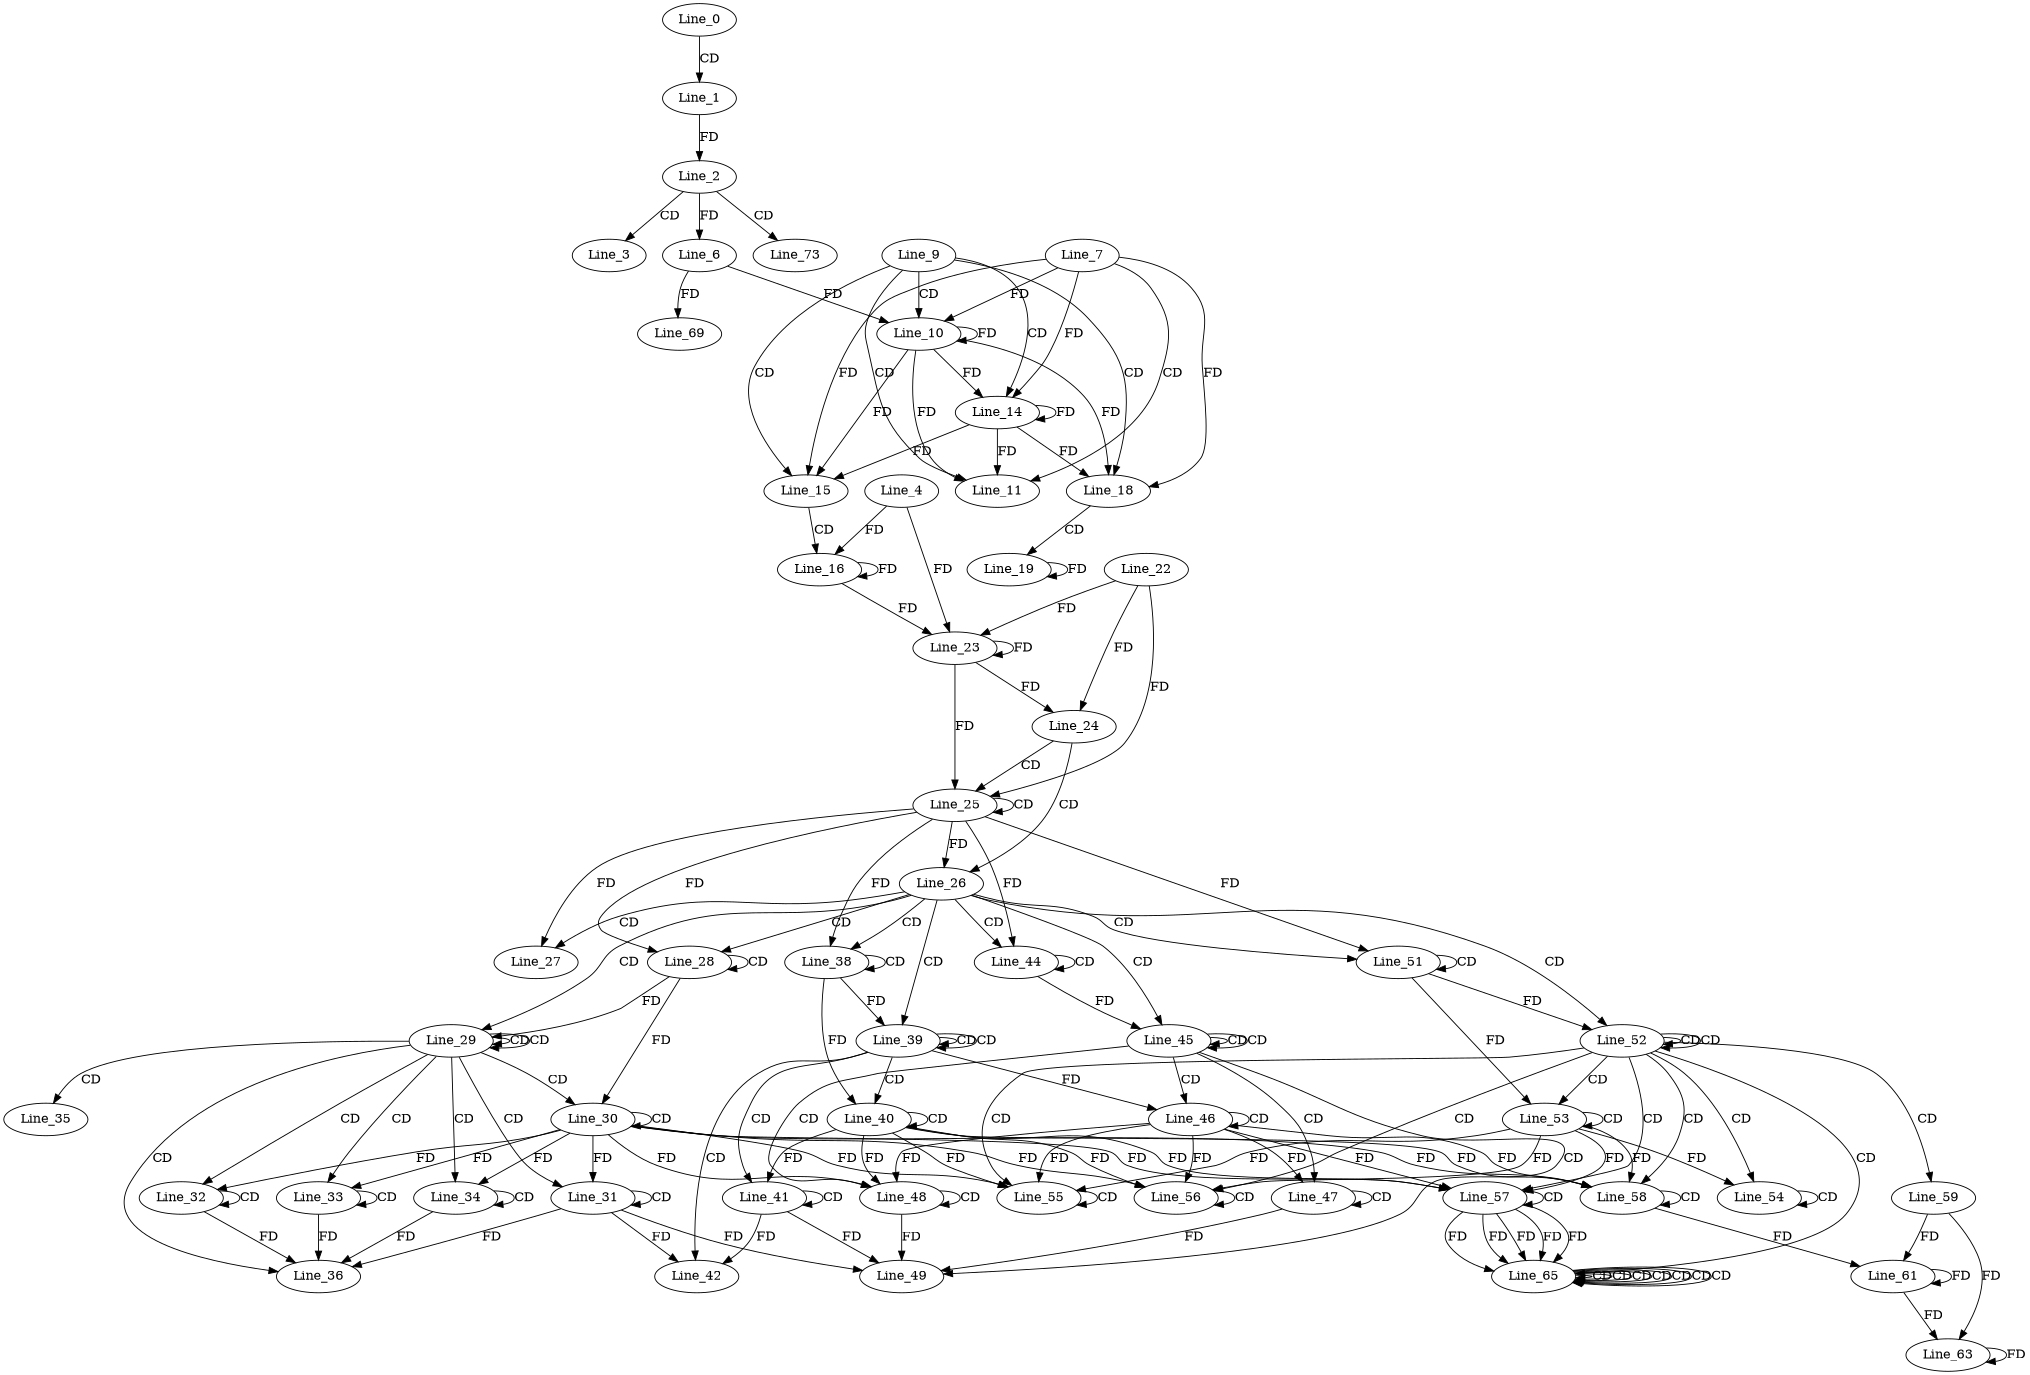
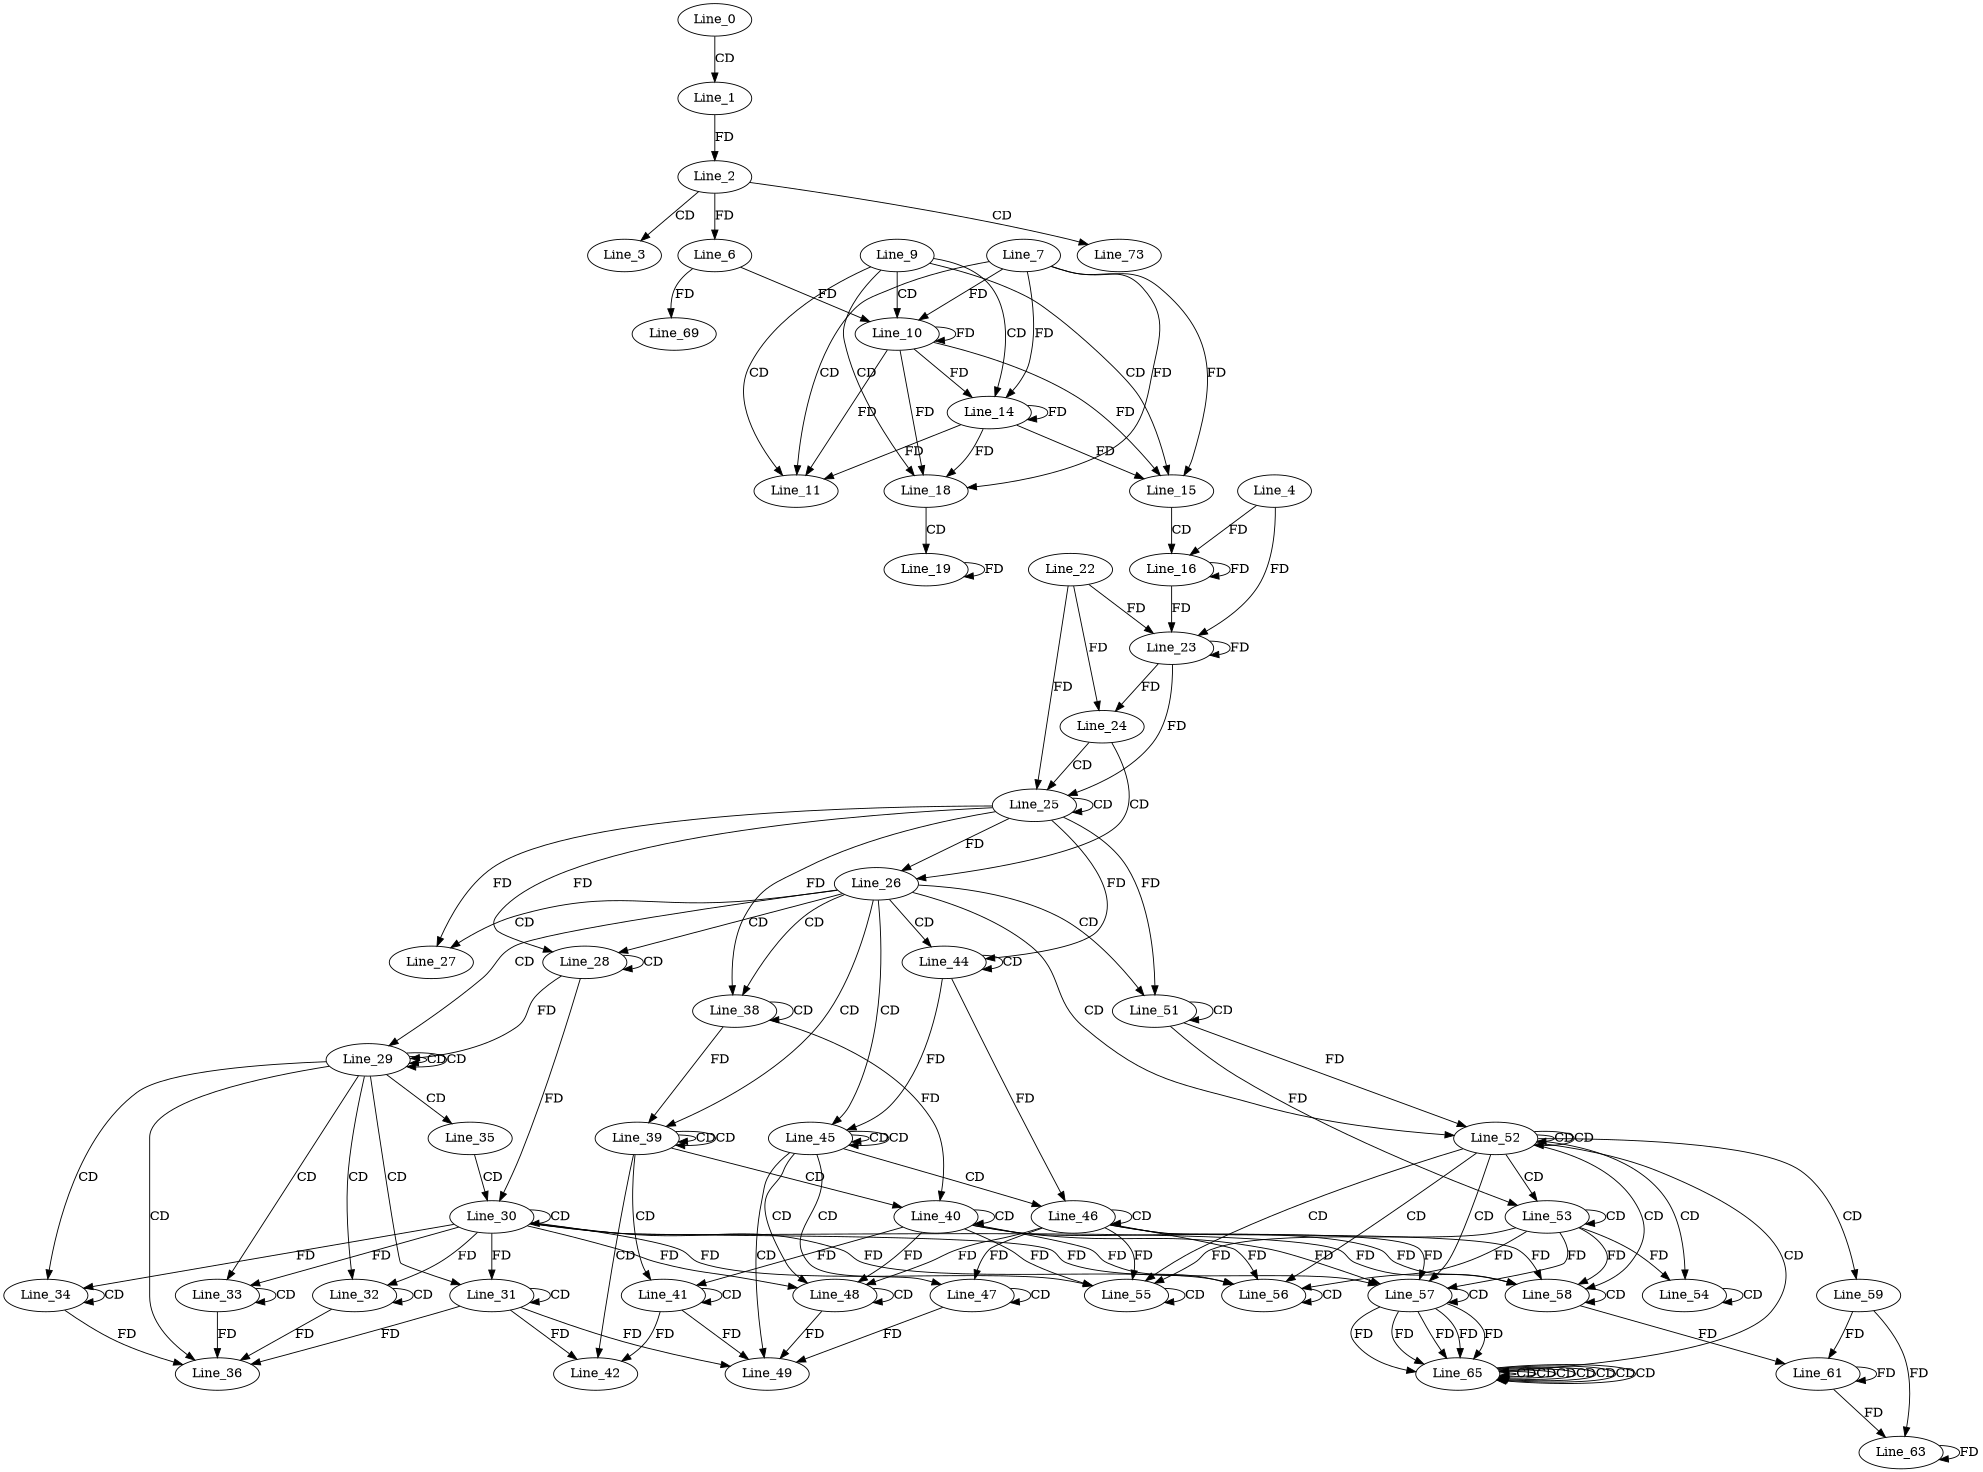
edge "Line_29" -> "Line_30": now "Line_35" -> "Line_30"
edge "Line_39" -> "Line_46": now "Line_44" -> "Line_46"
